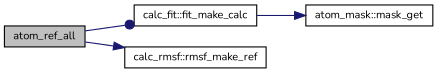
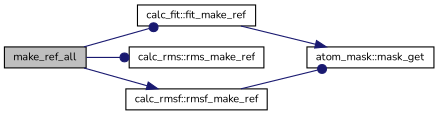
node "calc_fit::fit_make_calc": label "calc_fit::fit_make_calc" -> "calc_fit::fit_make_ref"
node "atom_ref_all": label "atom_ref_all" -> "make_ref_all"
node "calc_rms::rms_make_ref": added
edge "calc_rmsf::rmsf_make_ref" -> "atom_mask::mask_get": added
